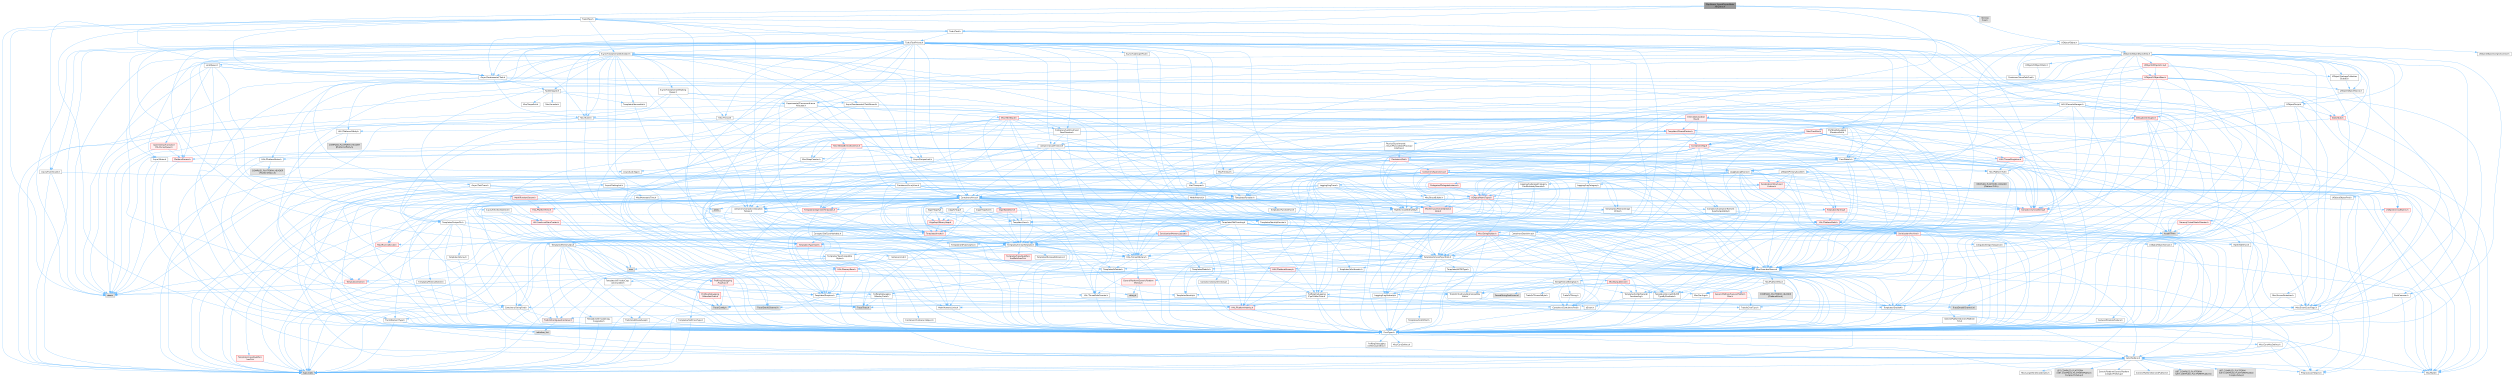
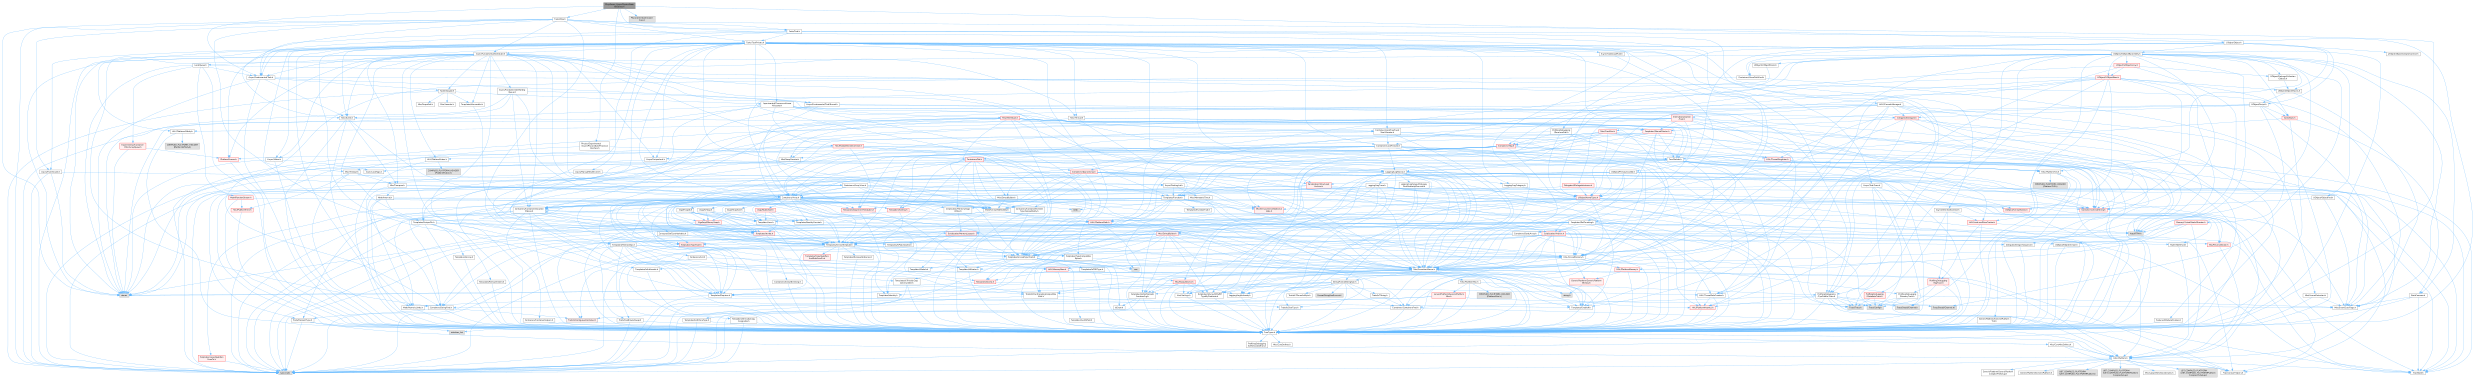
node "VarArgs Core.h": label "VarArgs Core.h" -> "PhysicsInterfaceDeclares Core.h"
node "Async/ManualResetEvent.h": added
